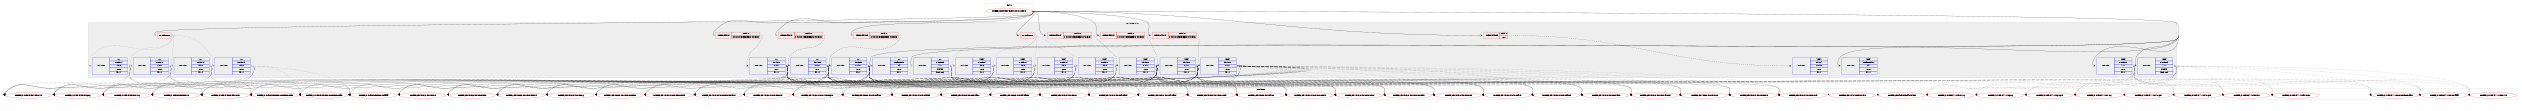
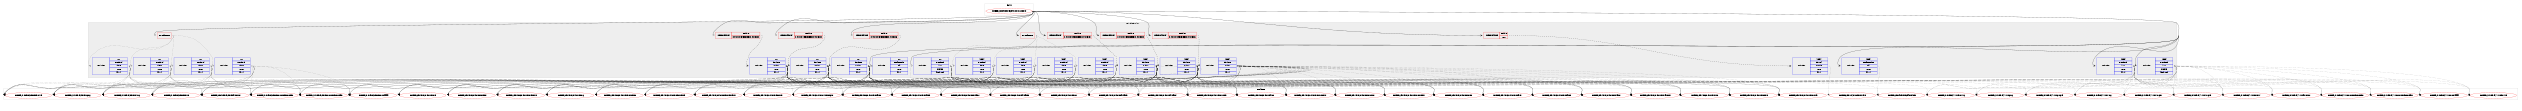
node "portage://sys-devel/pack-15.0.7-r3": label "portage://sys-devel/pack-15.0.7-r3" -> "portage://sys-devel/clang-15.0.7-r3"
node "portage://sys-devel/clang-19.1.0_rc4": label "portage://sys-devel/clang-19.1.0_rc4" -> "portage://pack-devel/clang-19.1.0_rc4"
node "portage://sys-devel/llvm-20.0.0_pre20240830": added
